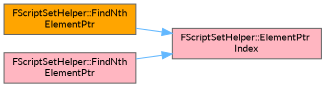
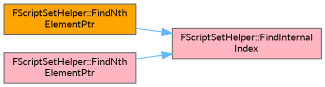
node "FScriptSetHelper::ElementPtr Index": label "FScriptSetHelper::ElementPtr Index" -> "FScriptSetHelper::FindInternal Index"
